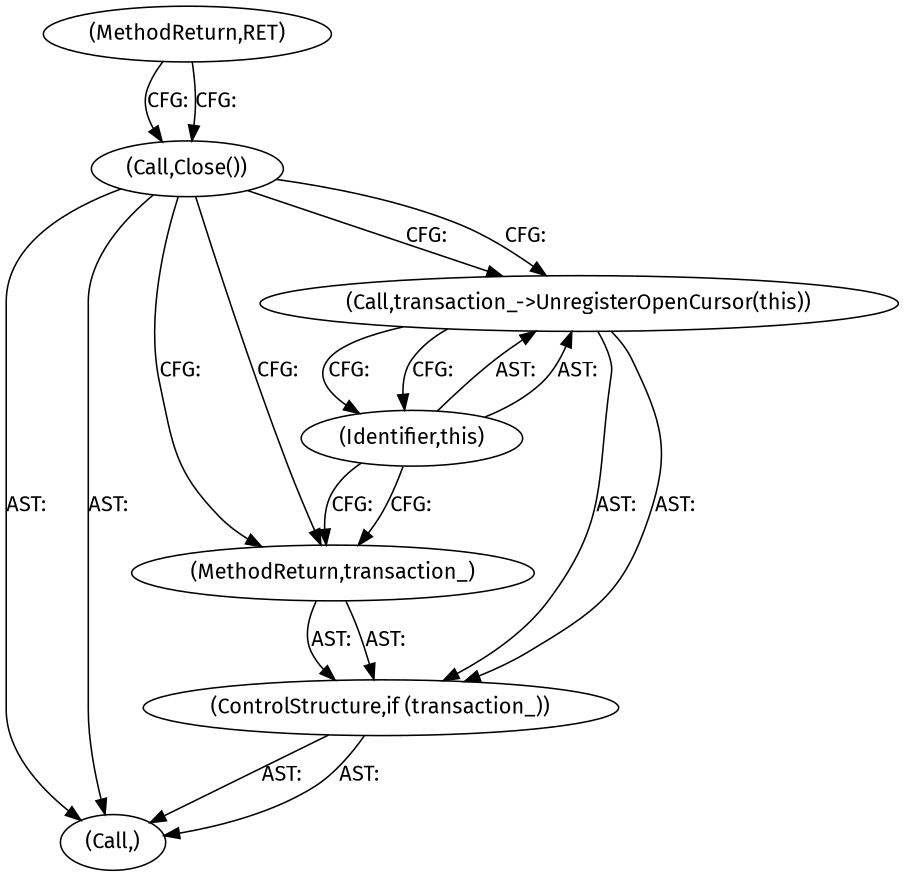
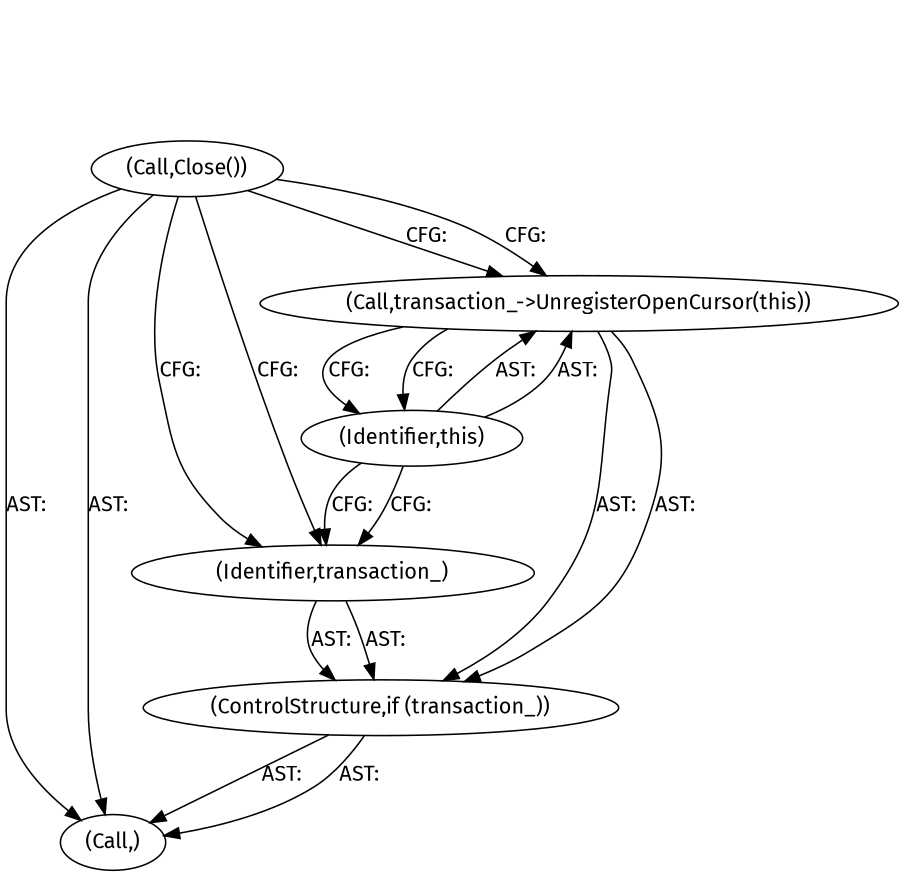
node "(MethodReturn,RET)": removed
node "(MethodReturn,transaction_)": label "(MethodReturn,transaction_)" -> "(Identifier,transaction_)"
